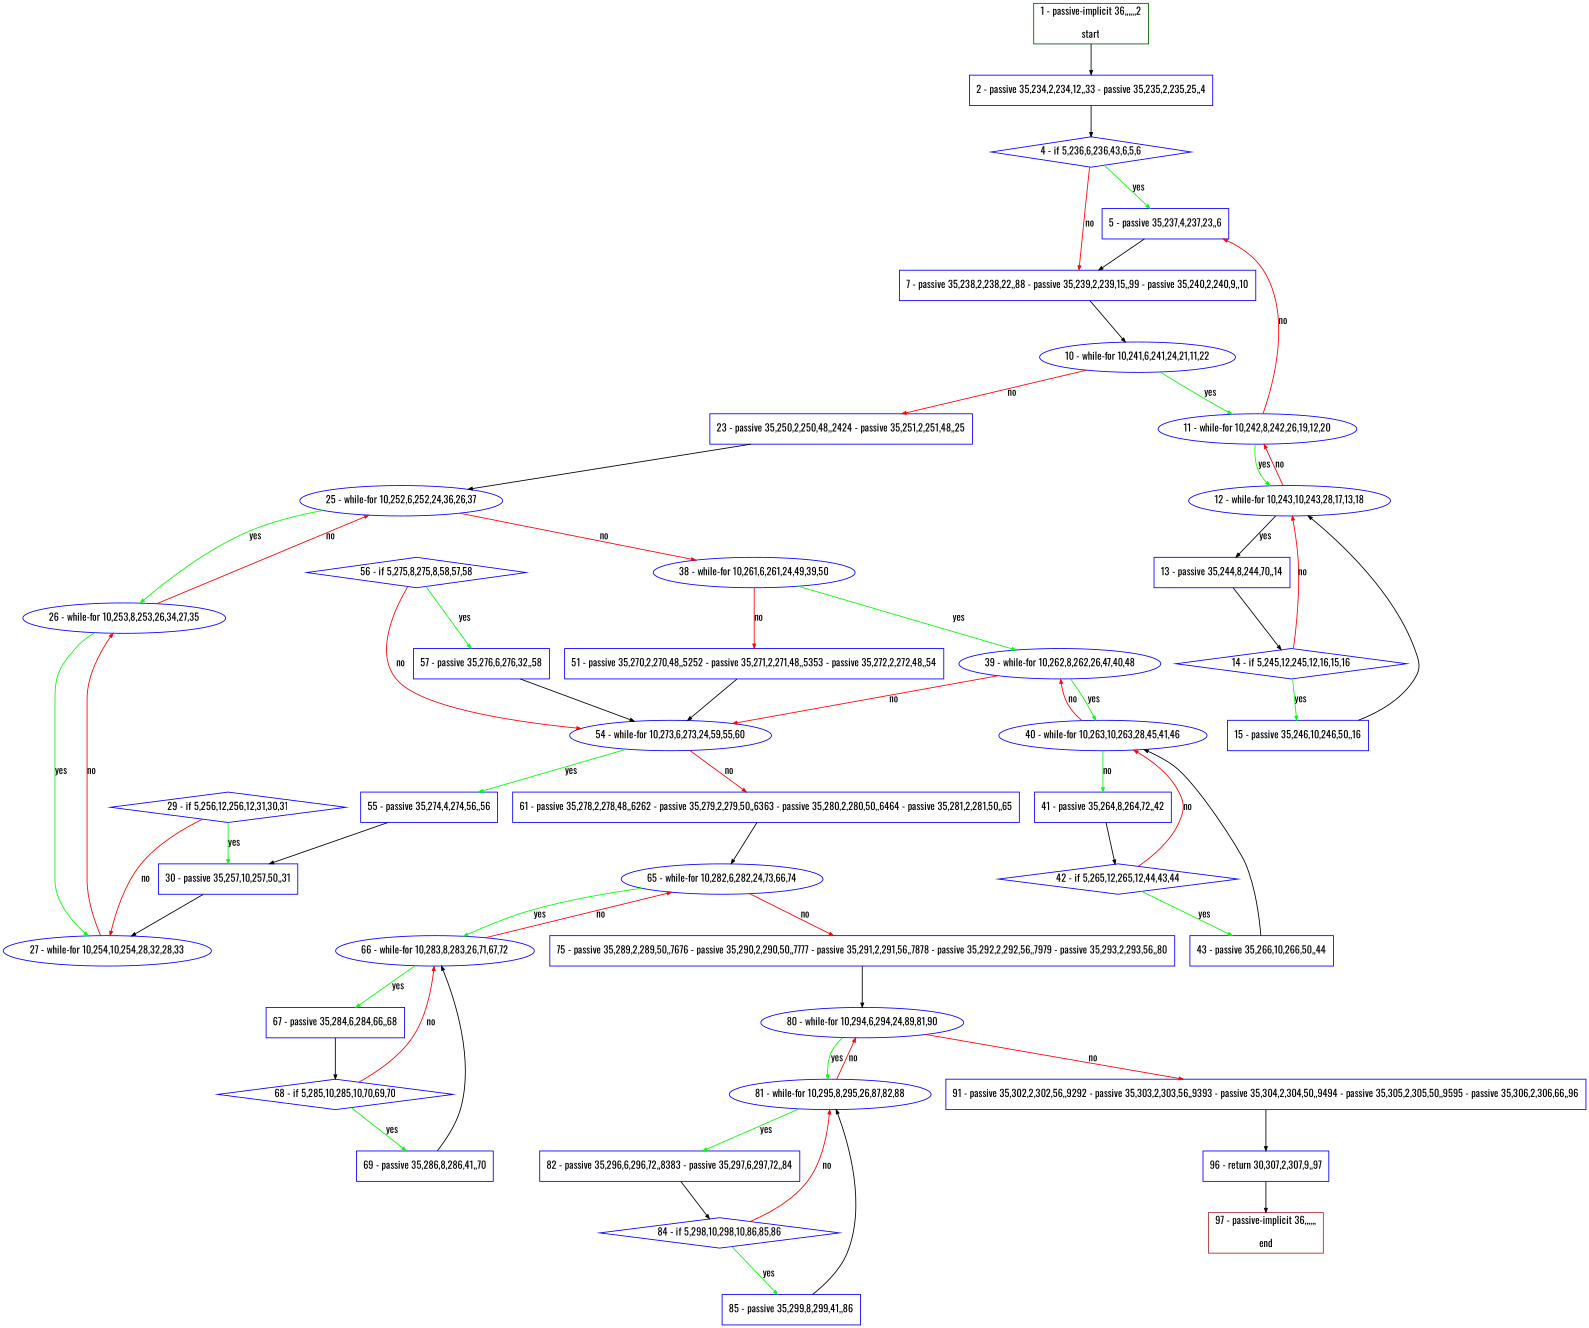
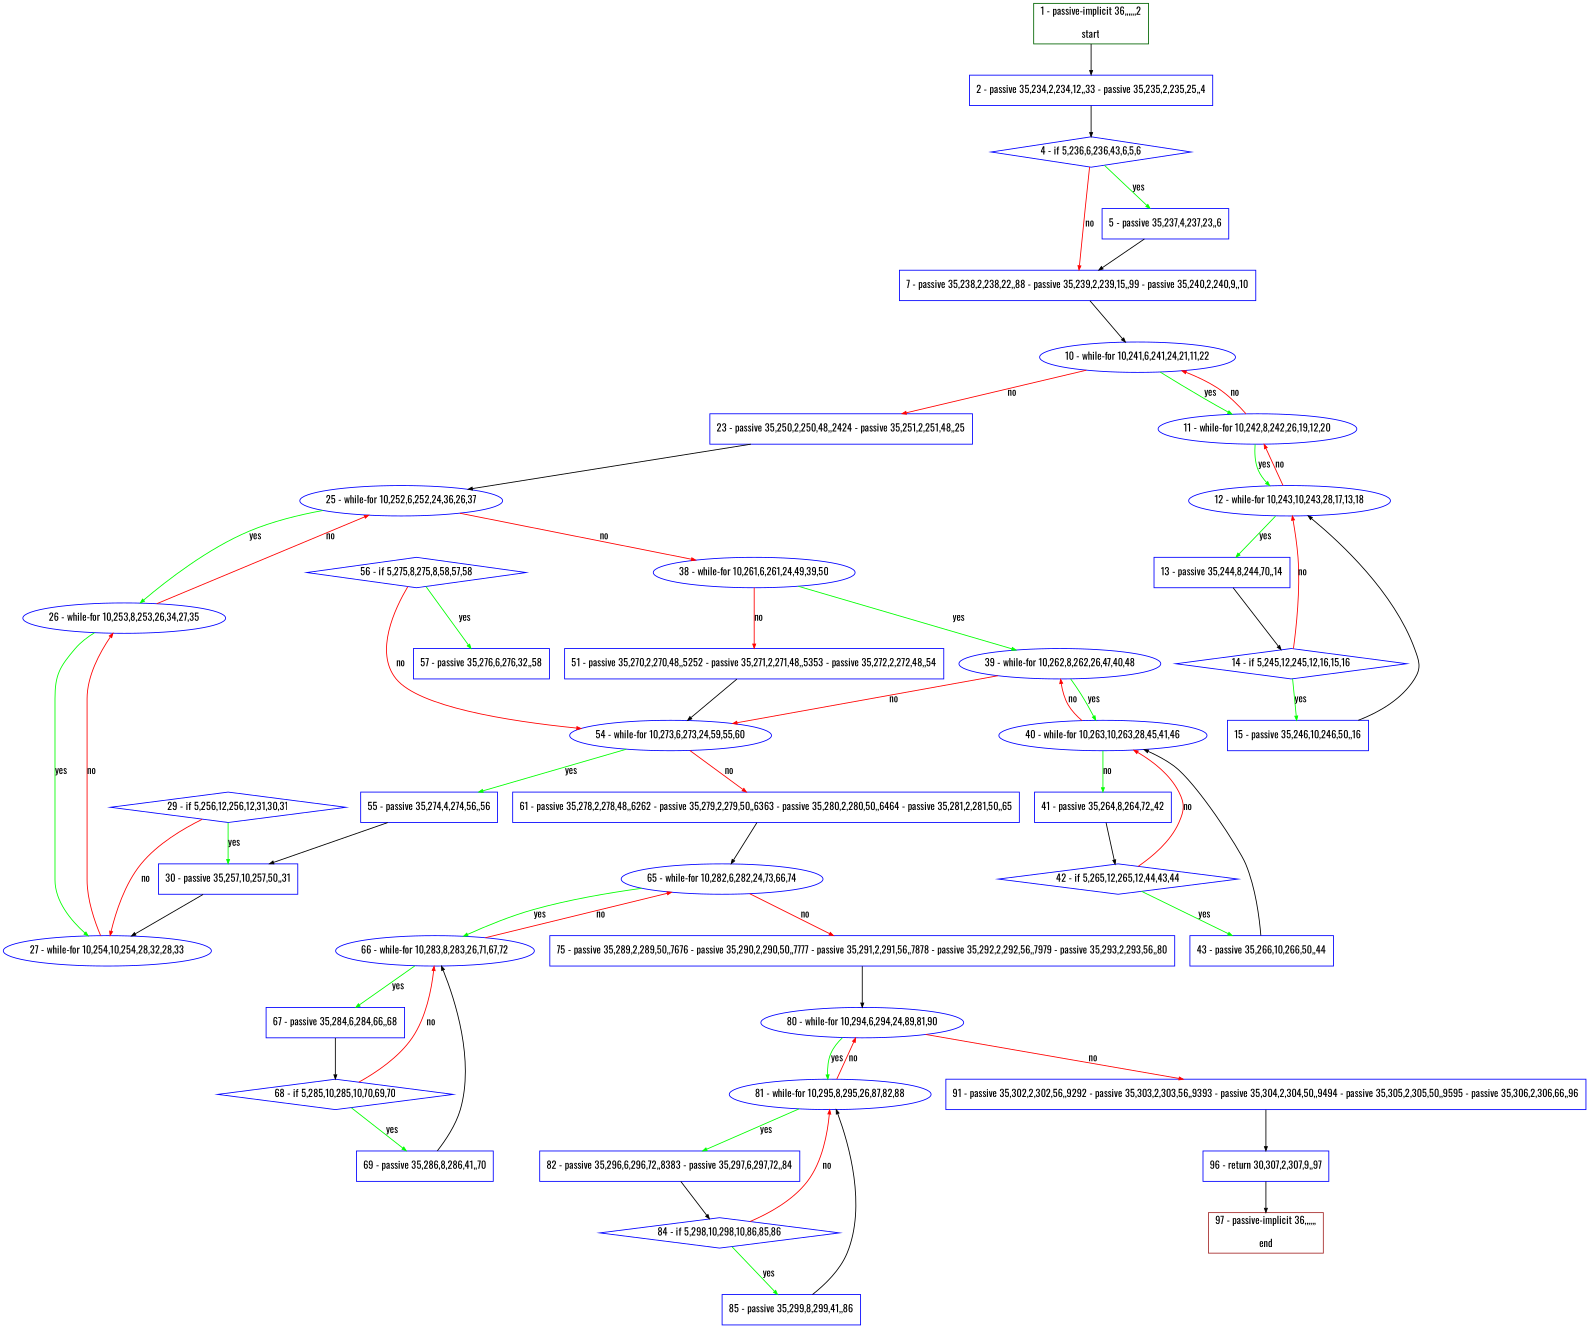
edge "11 - while-for 10,242,8,242,26,19,12,20" -> "5 - passive 35,237,4,237,23,,6": now "11 - while-for 10,242,8,242,26,19,12,20" -> "10 - while-for 10,241,6,241,24,21,11,22"
edge "12 - while-for 10,243,10,243,28,17,13,18" -> "13 - passive 35,244,8,244,70,,14": color #000000 -> #00ff00
edge "57 - passive 35,276,6,276,32,,58" -> "54 - while-for 10,273,6,273,24,59,55,60": removed
